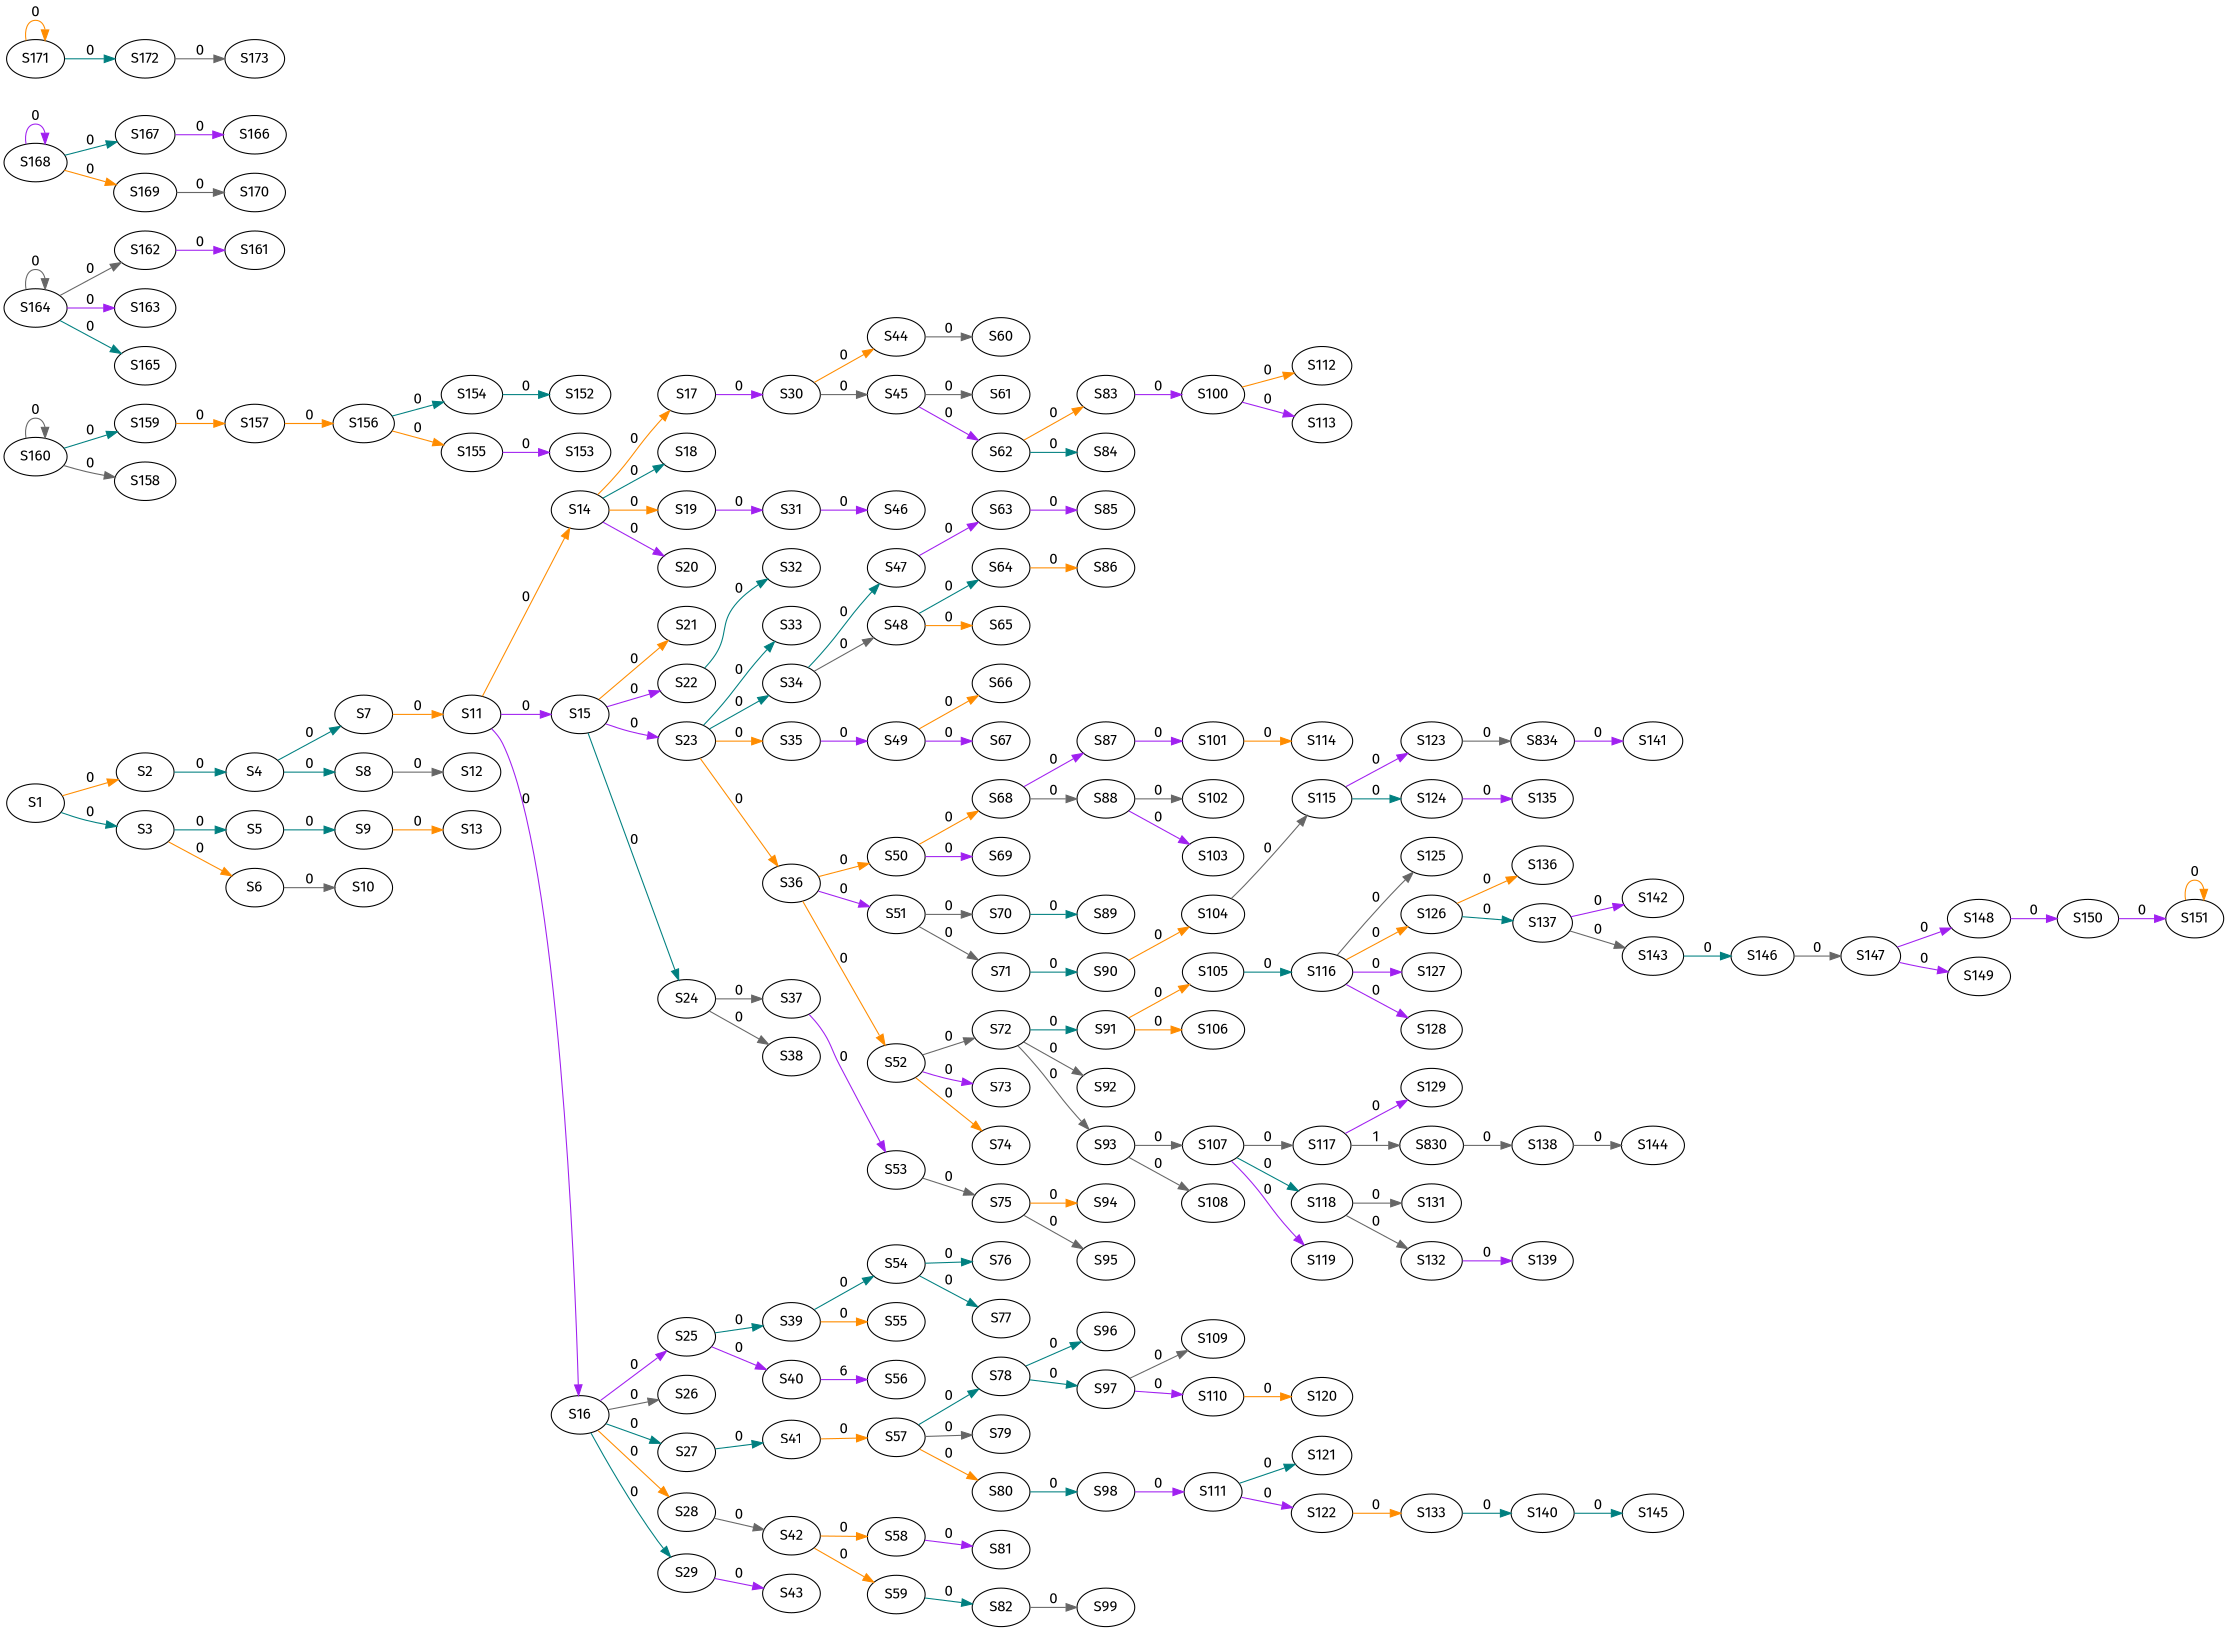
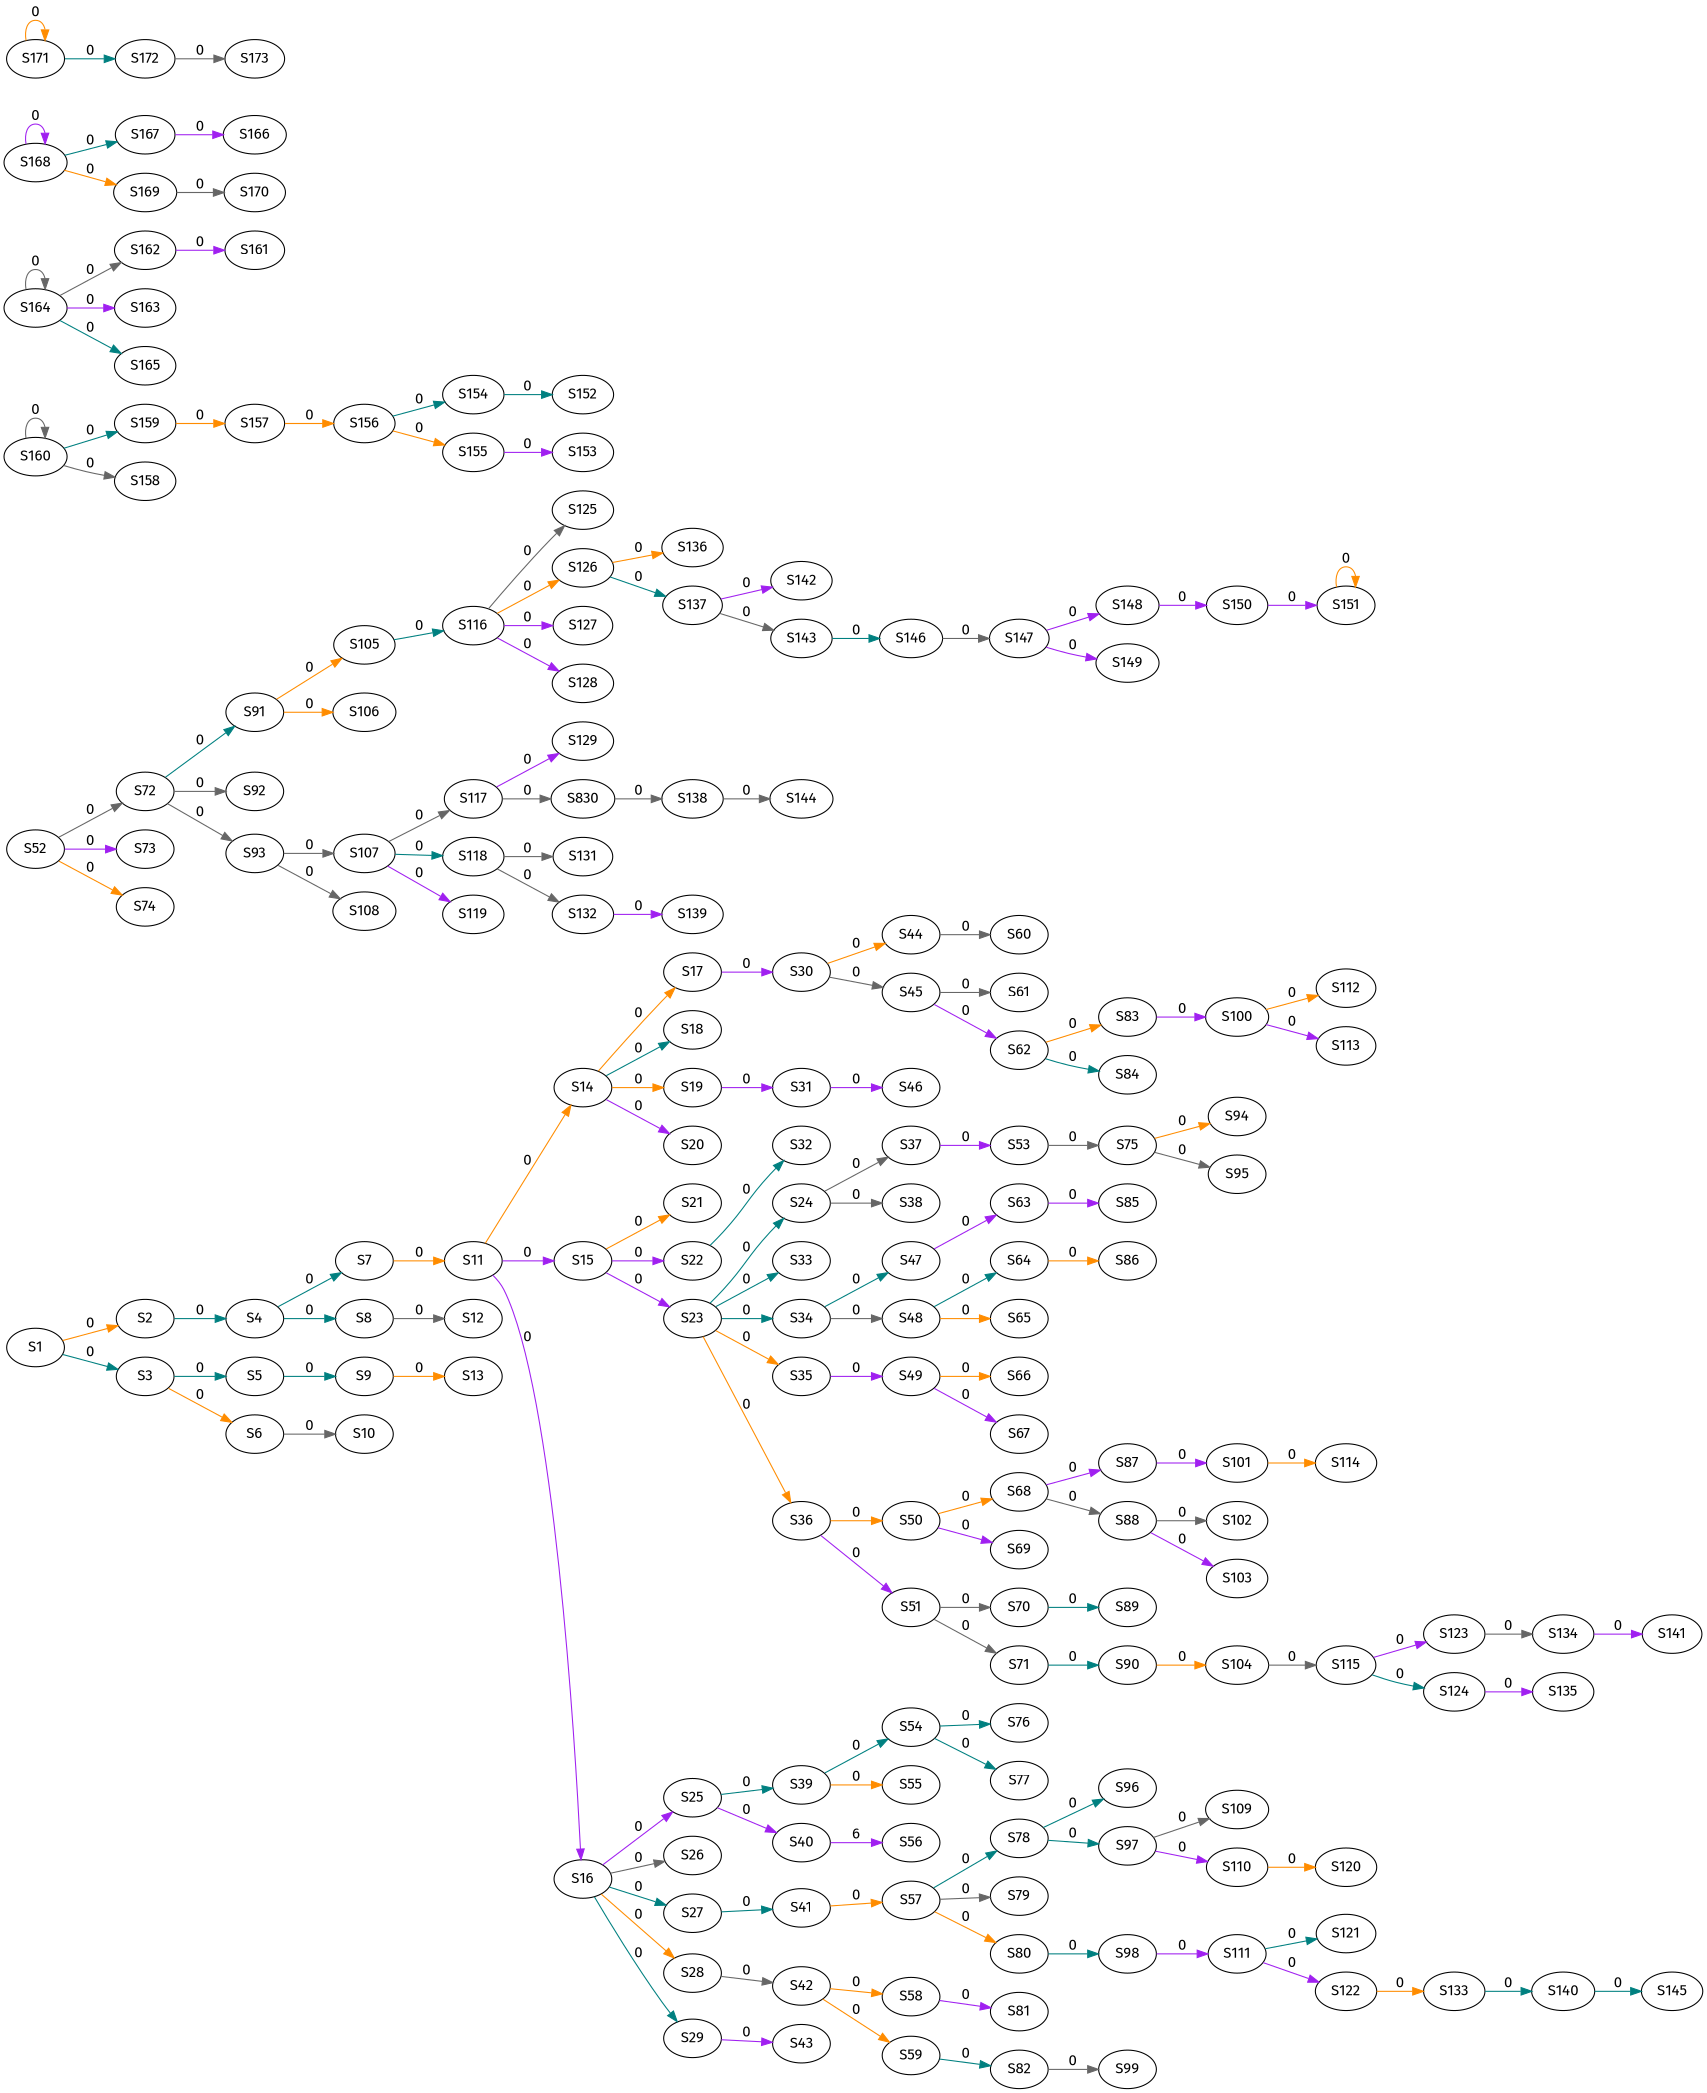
node "S834": label "S834" -> "S134"
edge "S15" -> "S24": now "S23" -> "S24"
edge "S36" -> "S52": removed, label "0"
edge "S117" -> "S830": label "1" -> "0"
